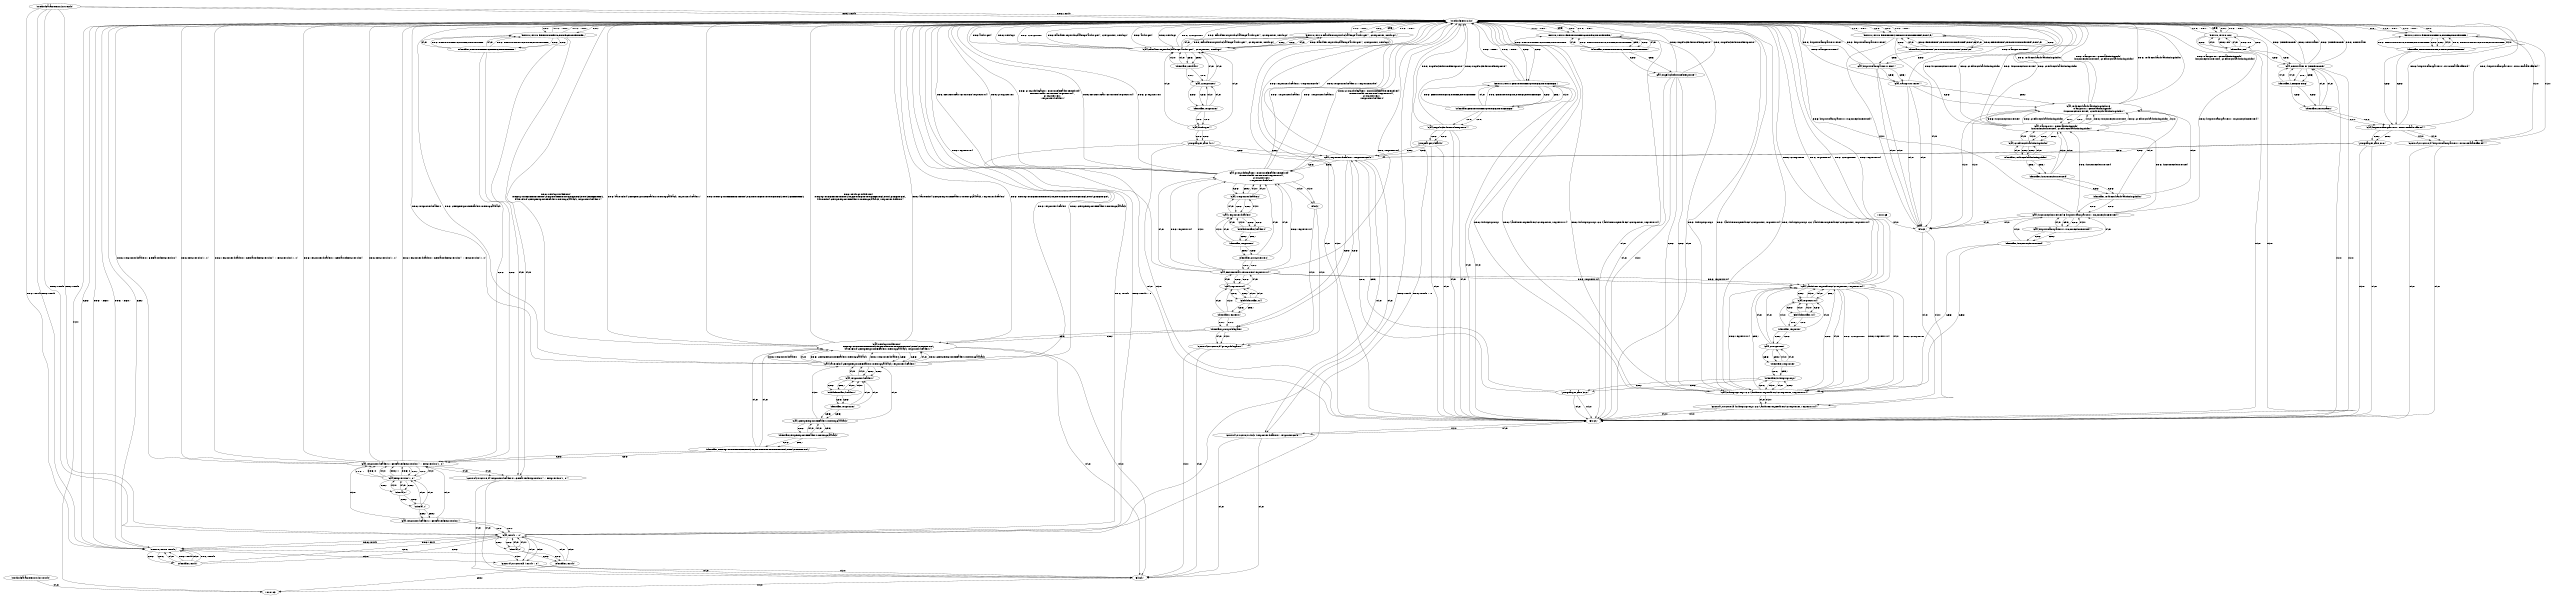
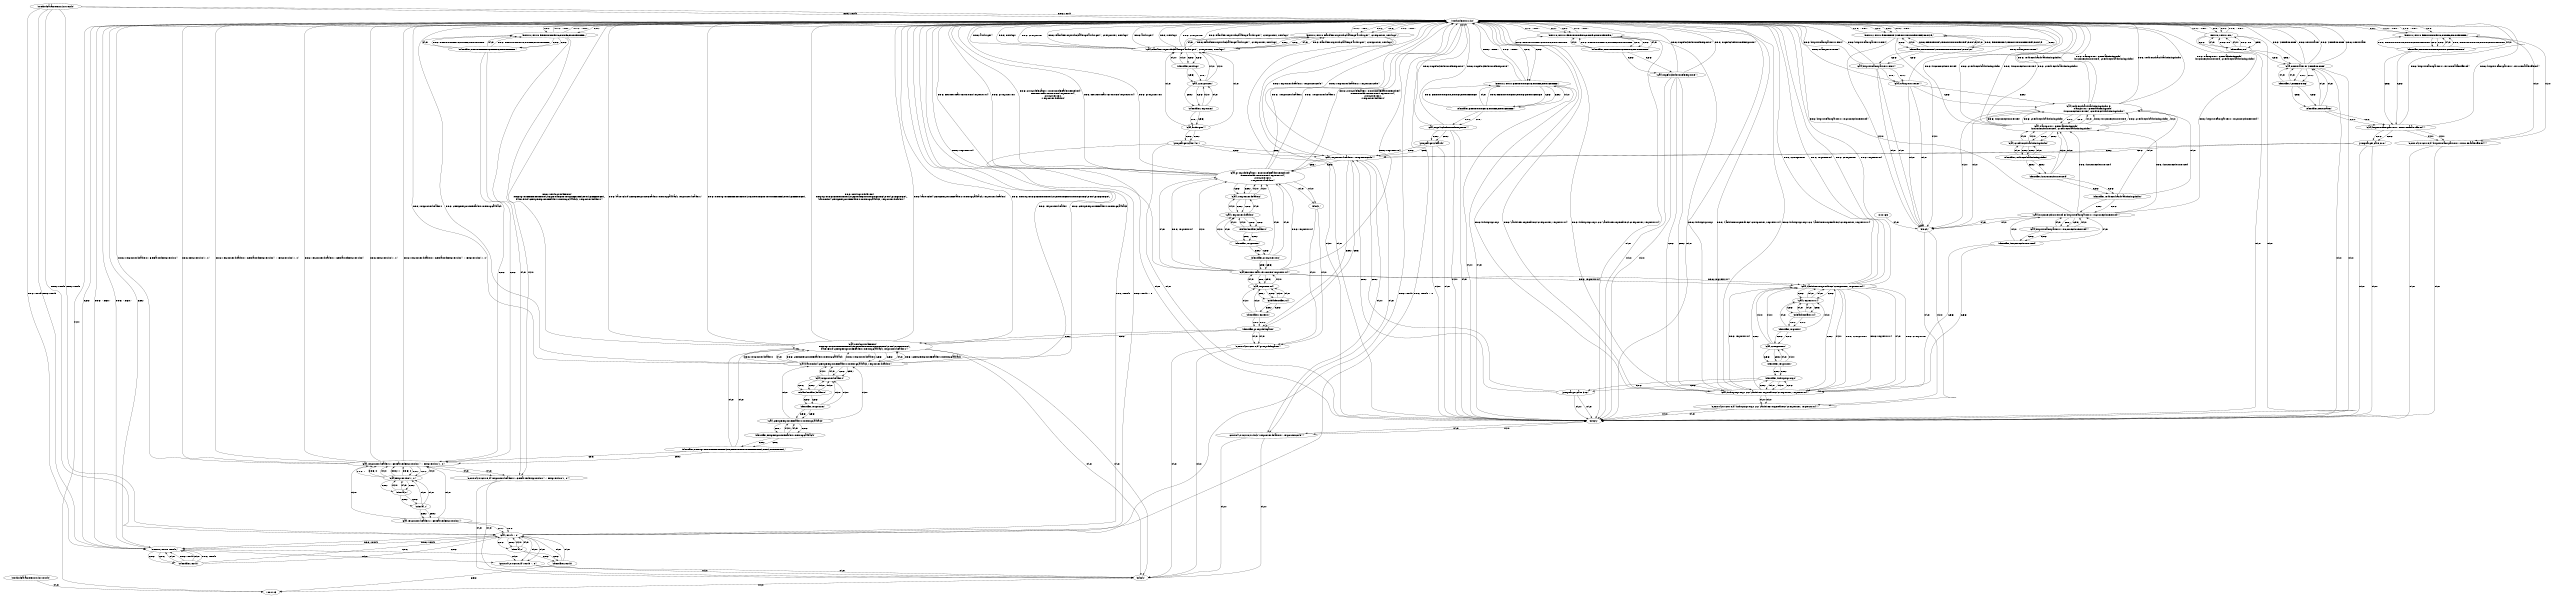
node "(Identifier,net_has_)": label "(Identifier,net_has_)" -> "(Identifier,net_log_)"
